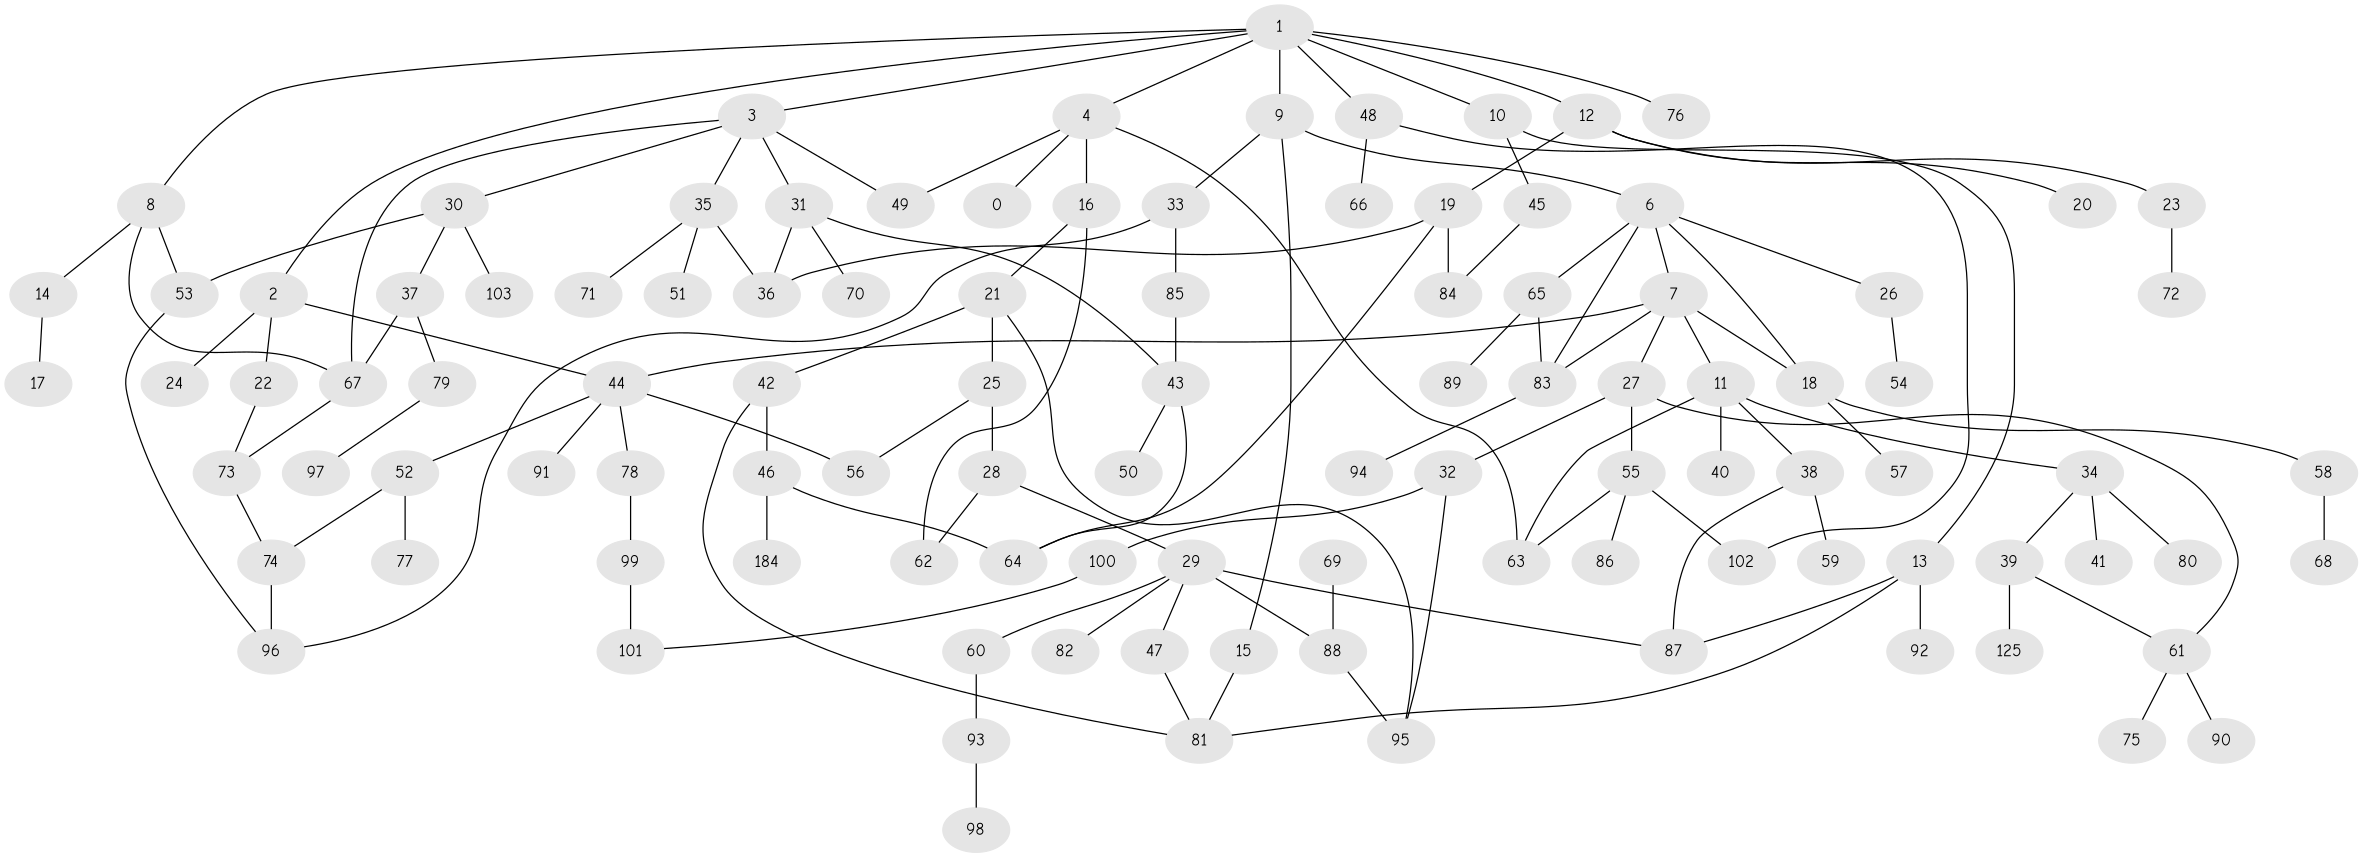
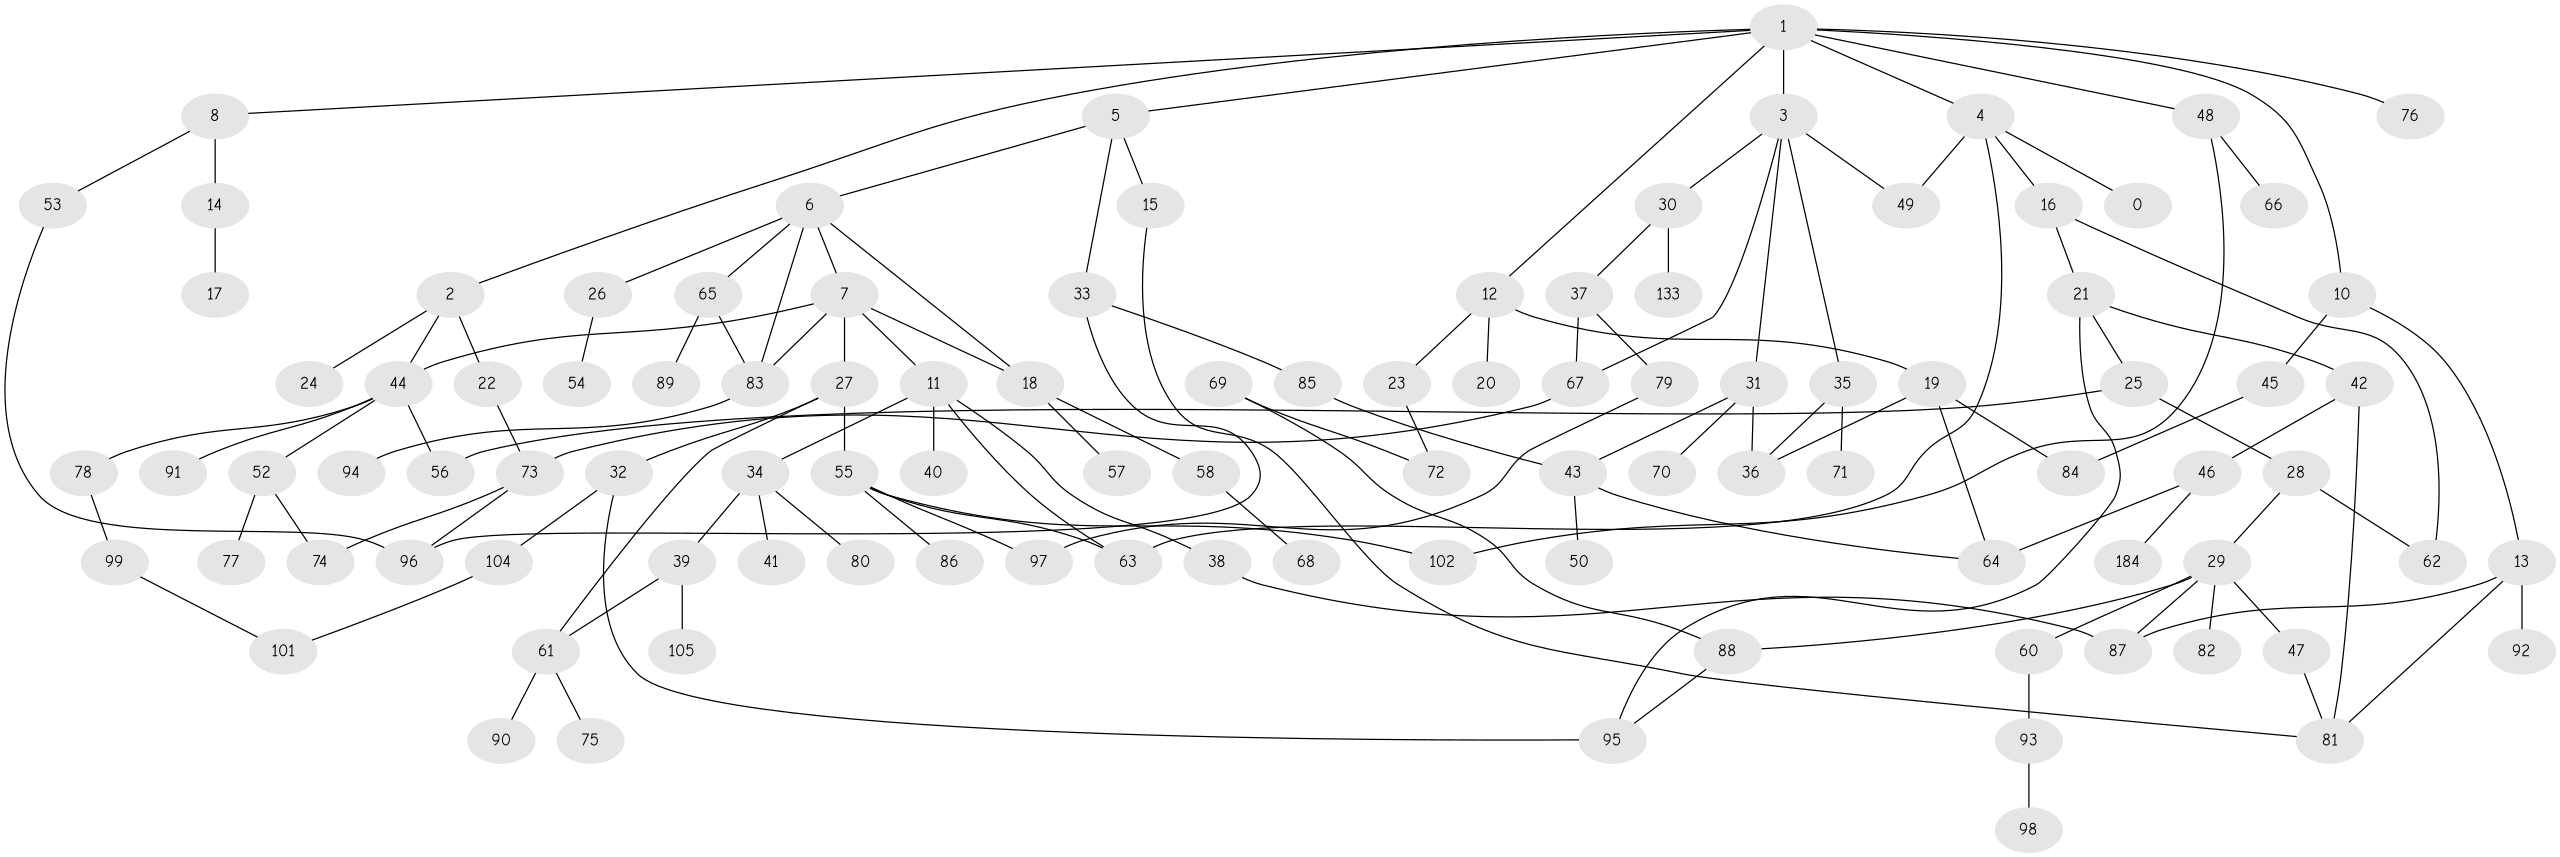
node "9": label "9" -> "5"
edge "30" -- "53": removed
node "103": label "103" -> "133"
node "51": removed
edge "8" -- "67": removed
edge "69" -- "72": added
edge "55" -- "97": added
node "100": label "100" -> "104"
node "59": removed
edge "74" -- "96": now "73" -- "96"
node "125": label "125" -> "105"
